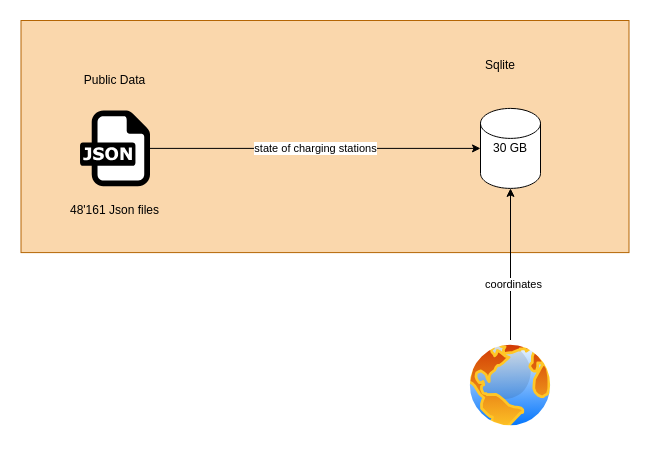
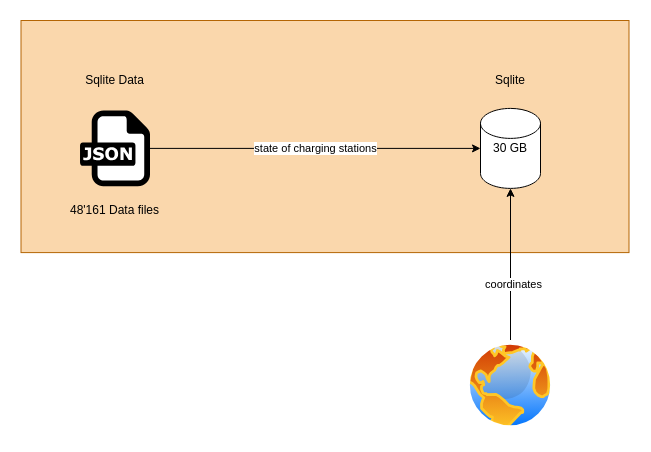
node "Sqlite": moved (501, 66) -> (511, 81)
node "Public Data": label "Public Data" -> "Sqlite Data"
node "48'161 Json files": label "48'161 Json files" -> "48'161 Data files"
